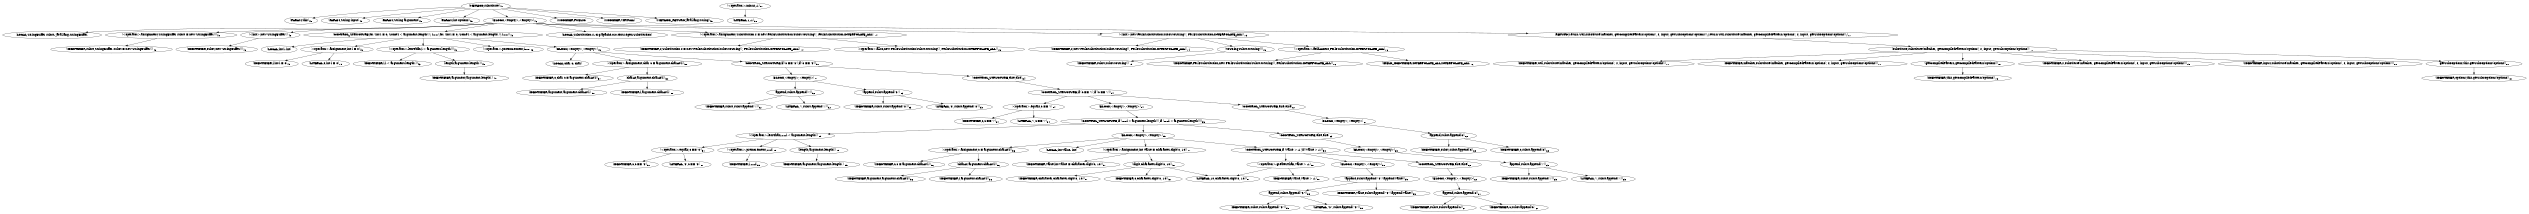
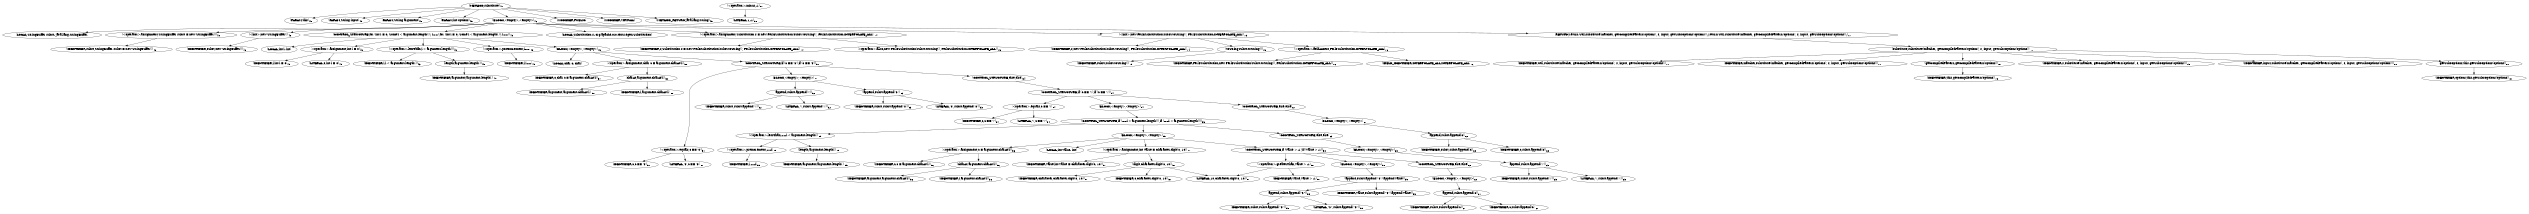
node "(LITERAL,0,int i = 0)": text "79" -> "49"
node "(IDENTIFIER,i,i++)": added
edge "(<operator>.lessThan,++i < argument.length())" -> "(<operator>.equals,c == '$')": now "(CONTROL_STRUCTURE,if (c == '$'),if (c == '$'))" -> "(<operator>.equals,c == '$')"
